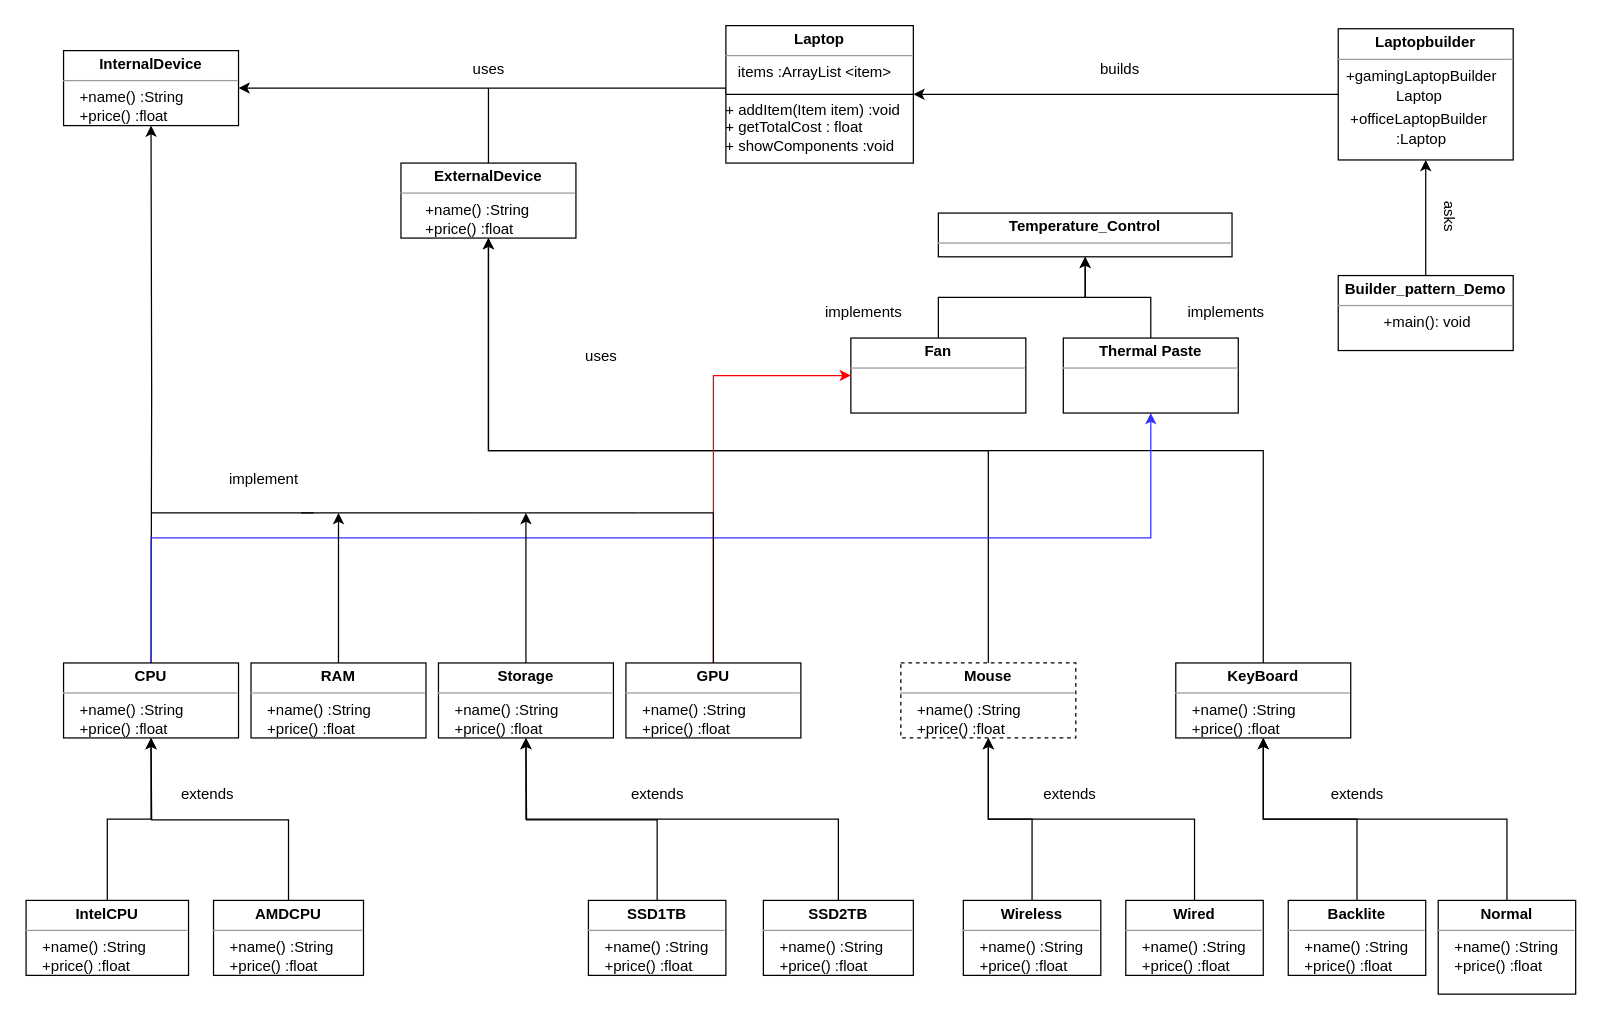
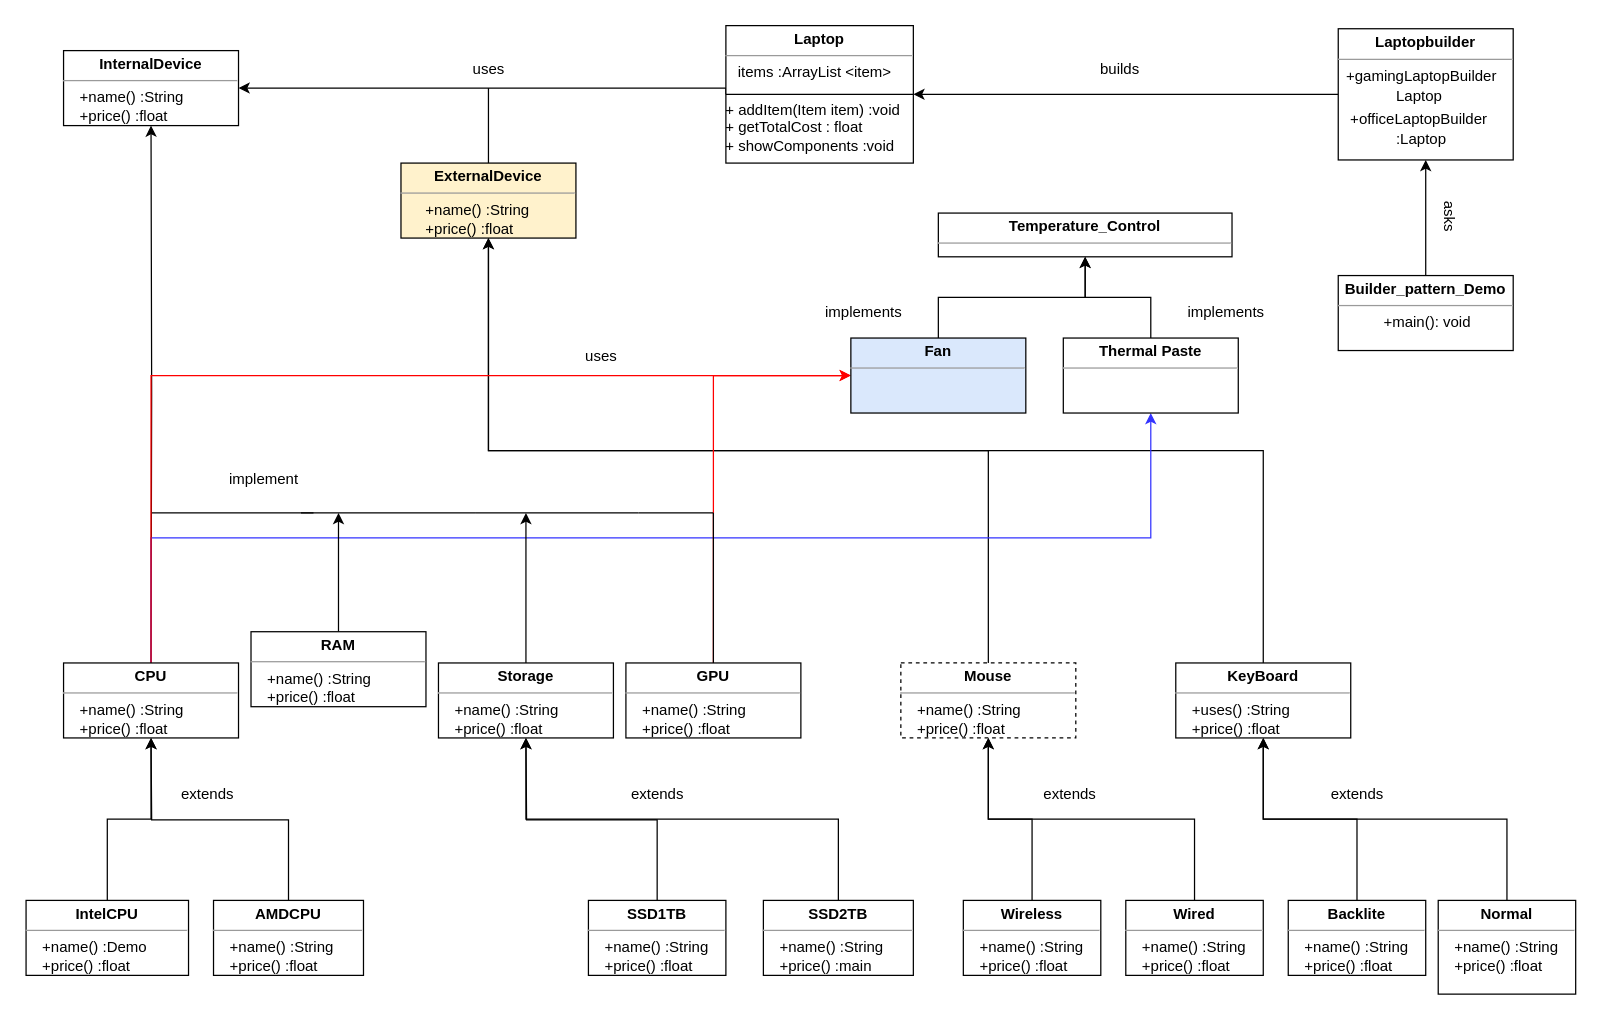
node "ExternalDevice +name() :String +price() :float": fillcolor #ffffff -> #fff2cc
edge "CPU +name() :String +price() :float" -> "Fan": added
node "Fan": fillcolor #ffffff -> #dae8fc
node "KeyBoard +name() :String +price() :float": label "KeyBoard +name() :String +price() :float" -> "KeyBoard +uses() :String +price() :float"
node "RAM +name() :String +price() :float": moved (338, 701) -> (338, 669)
node "IntelCPU +name() :String +price() :float": label "IntelCPU +name() :String +price() :float" -> "IntelCPU +name() :Demo +price() :float"
node "SSD2TB +name() :String +price() :float": label "SSD2TB +name() :String +price() :float" -> "SSD2TB +name() :String +price() :main"
